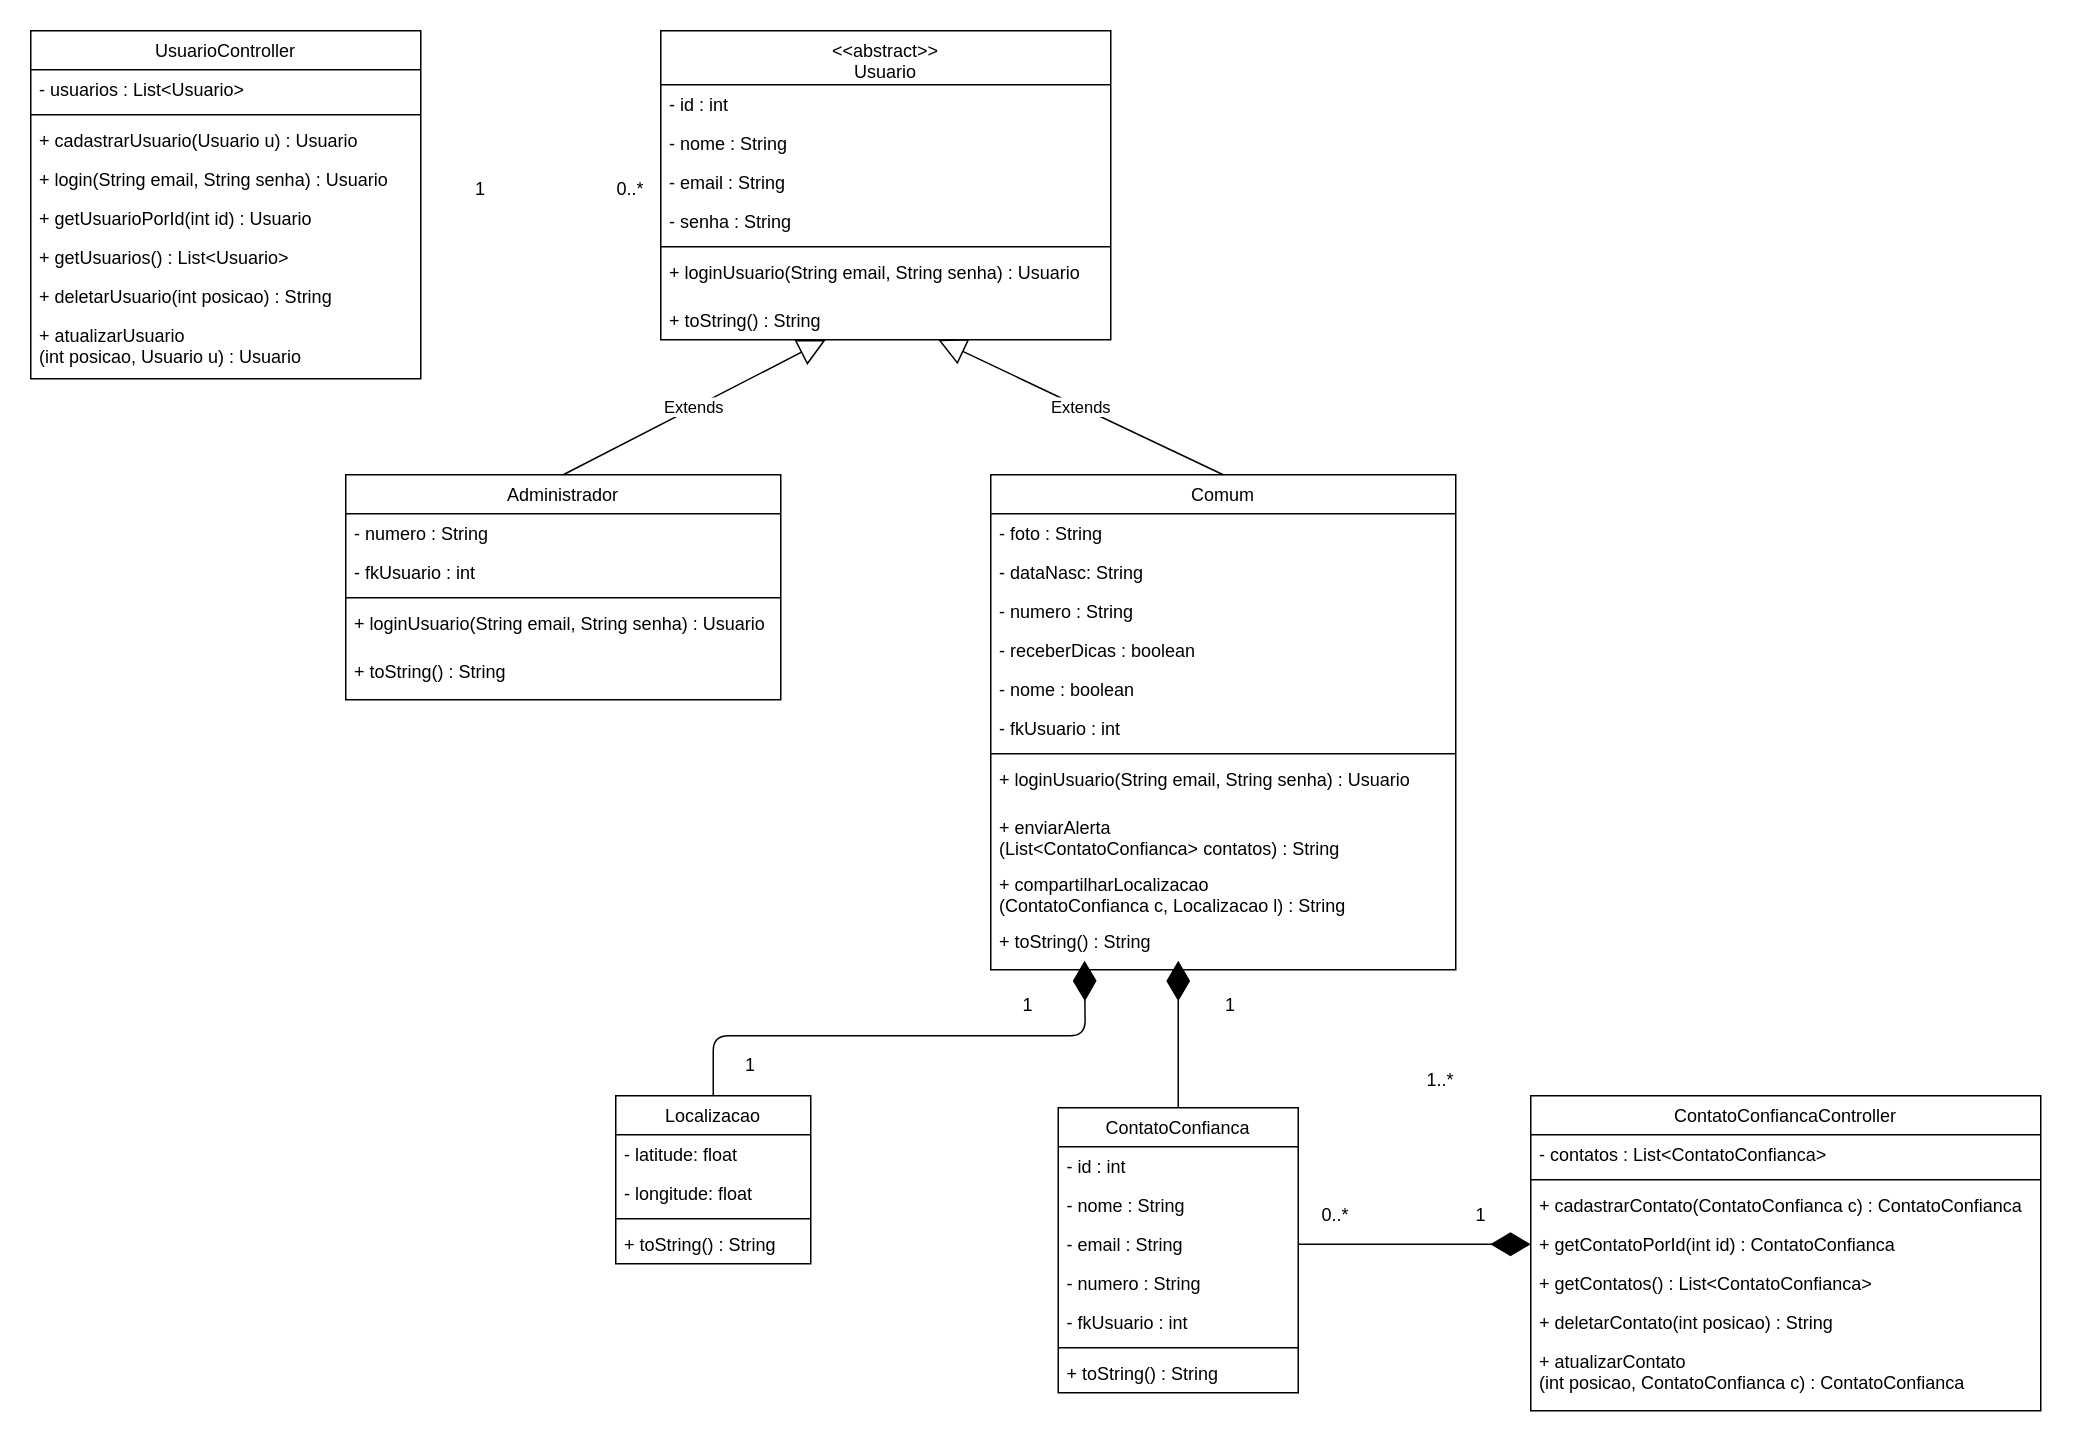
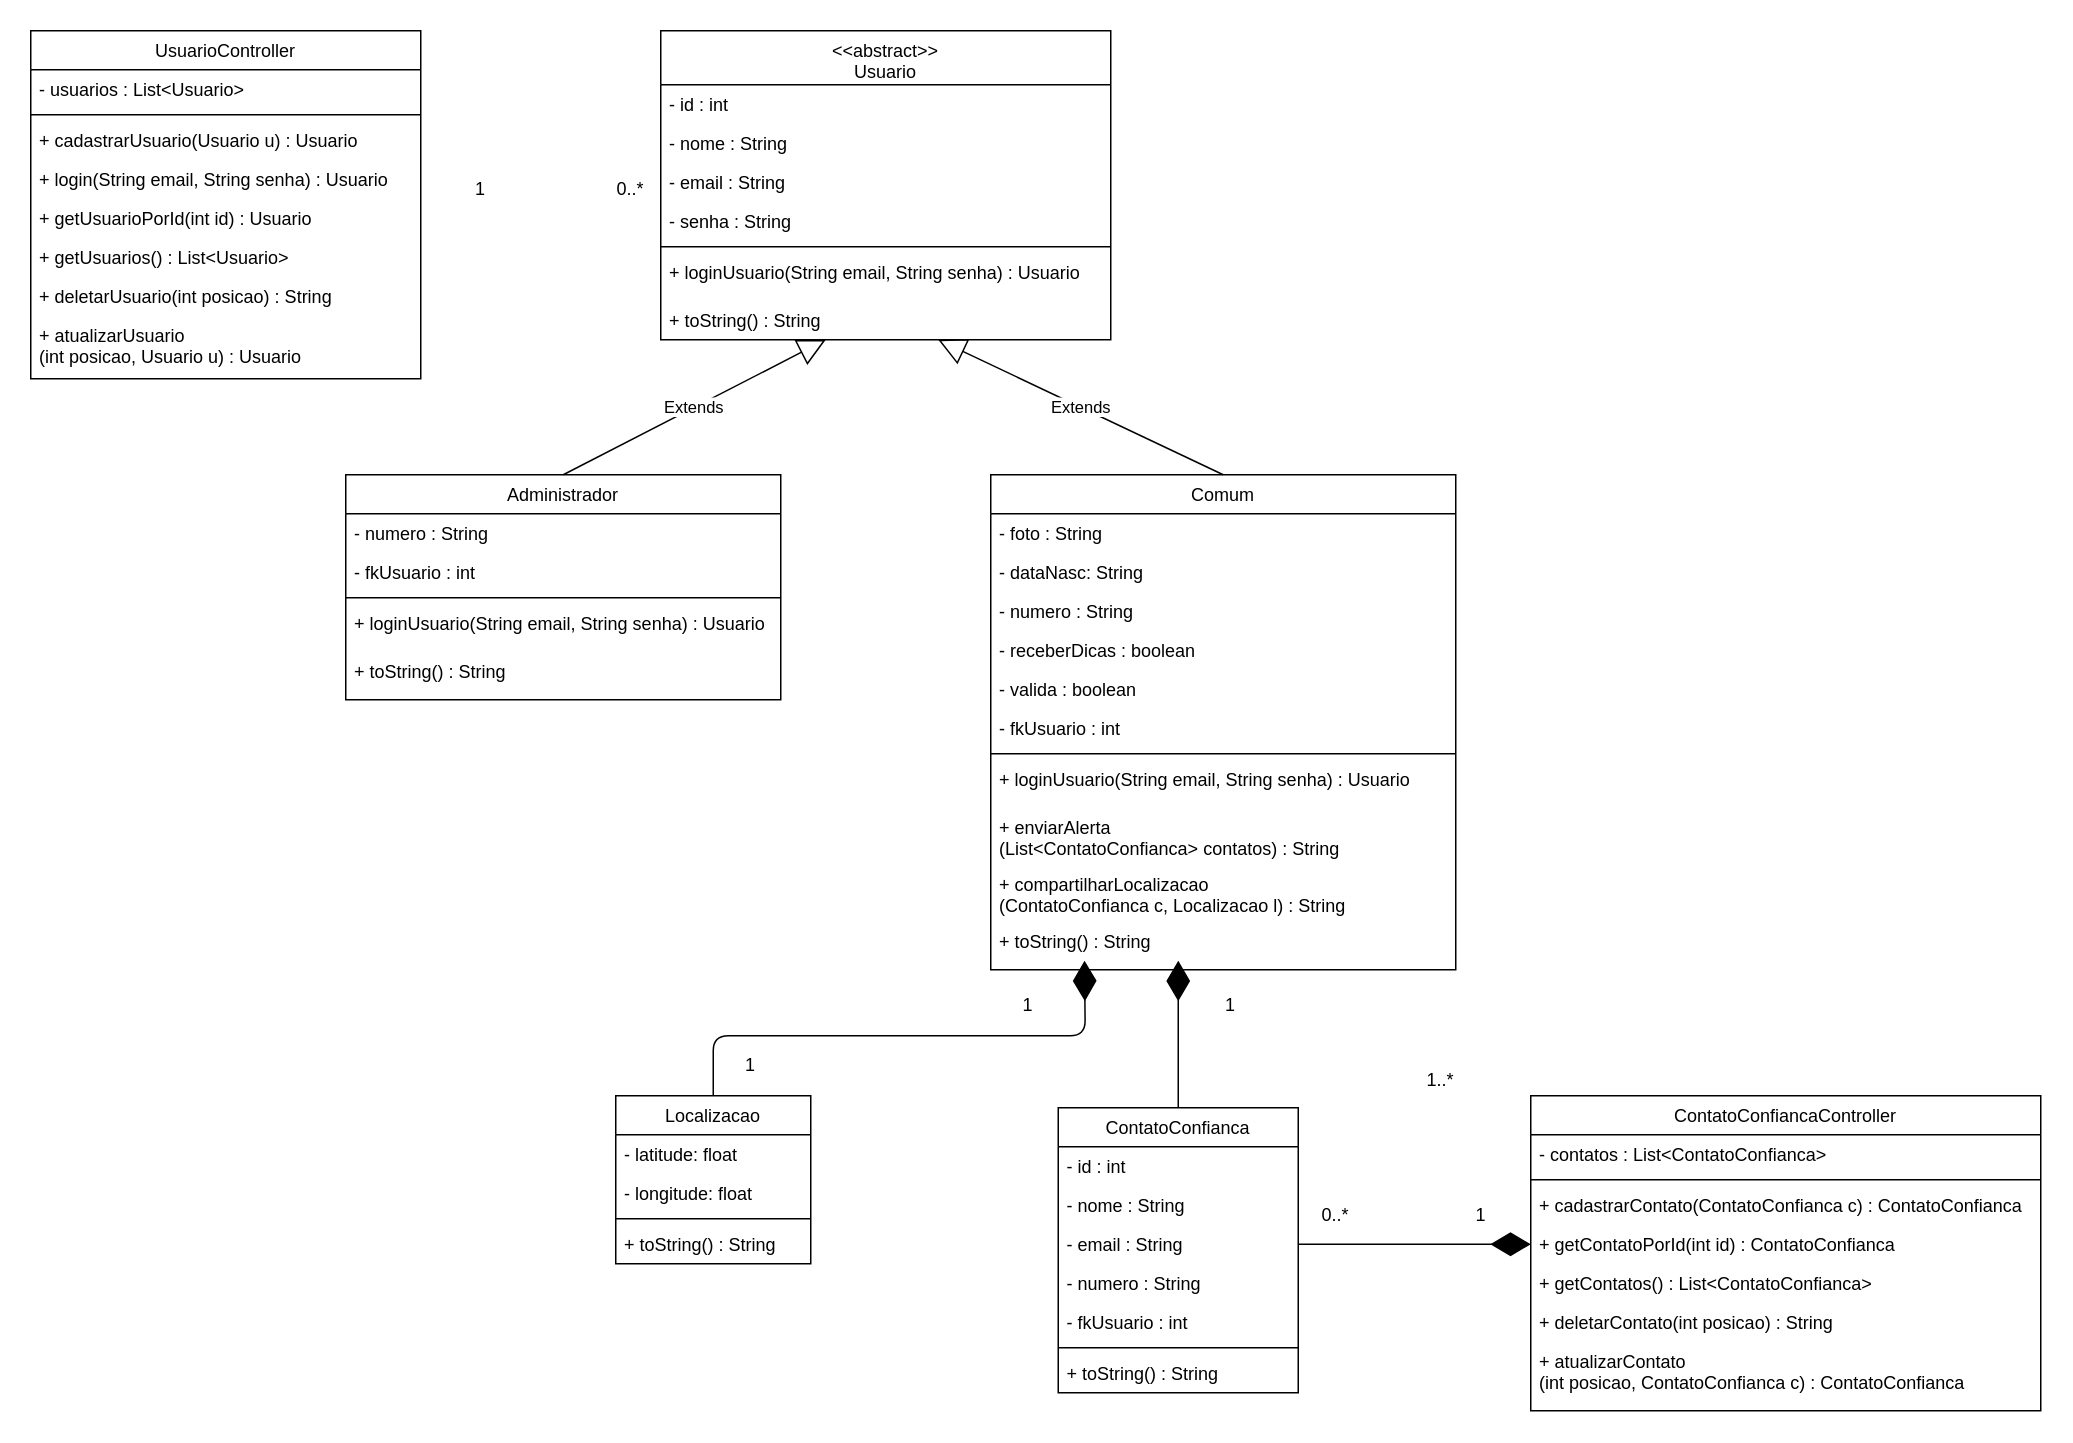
node "- nome : boolean": label "- nome : boolean" -> "- valida : boolean"
